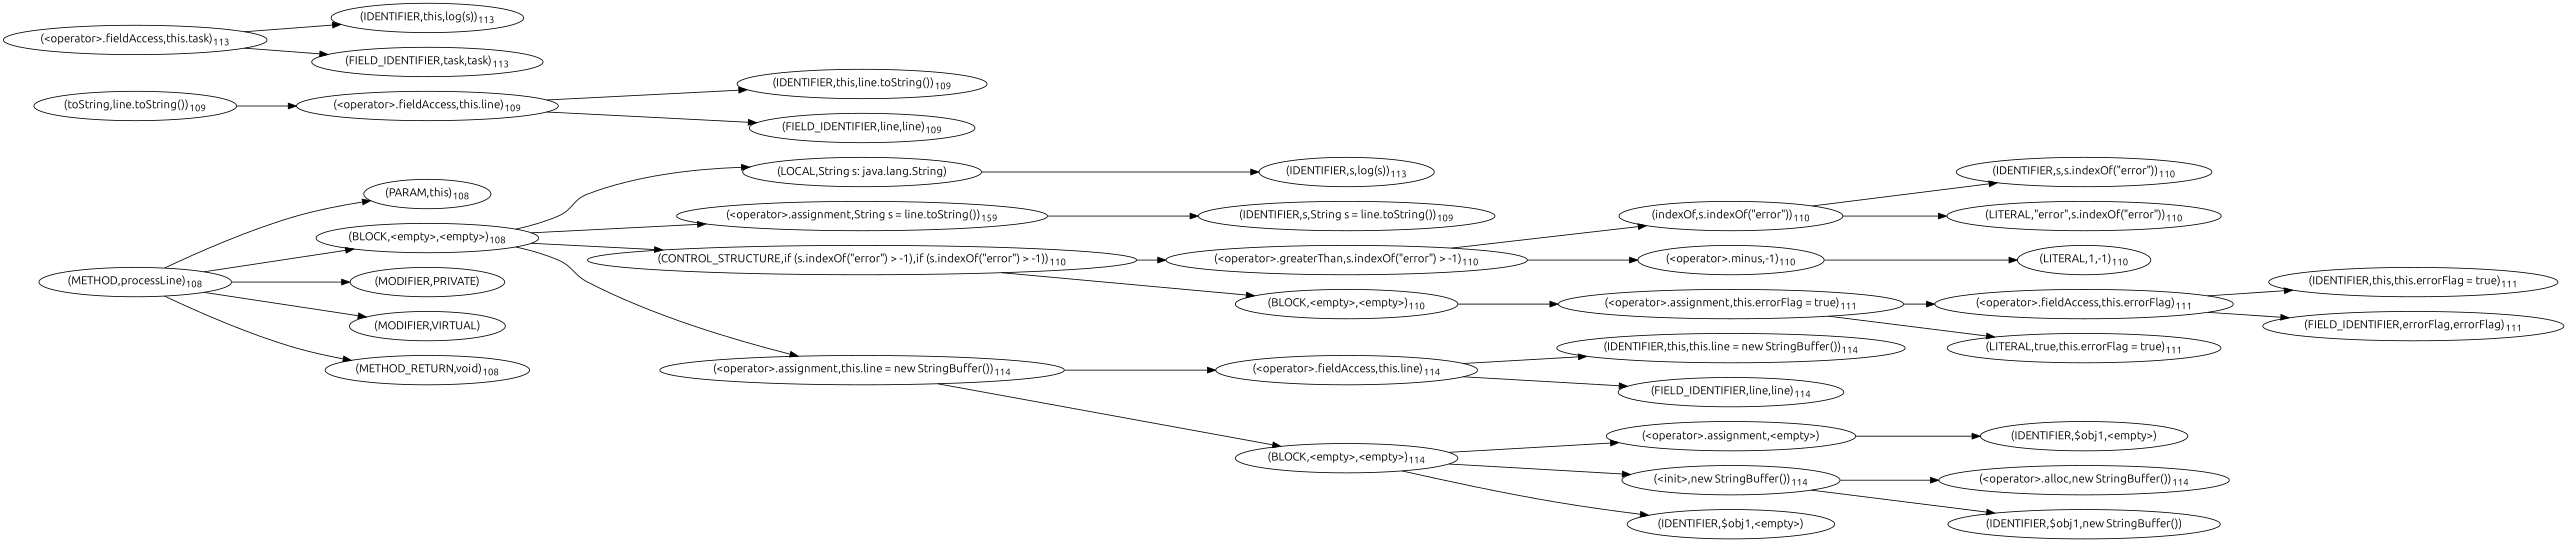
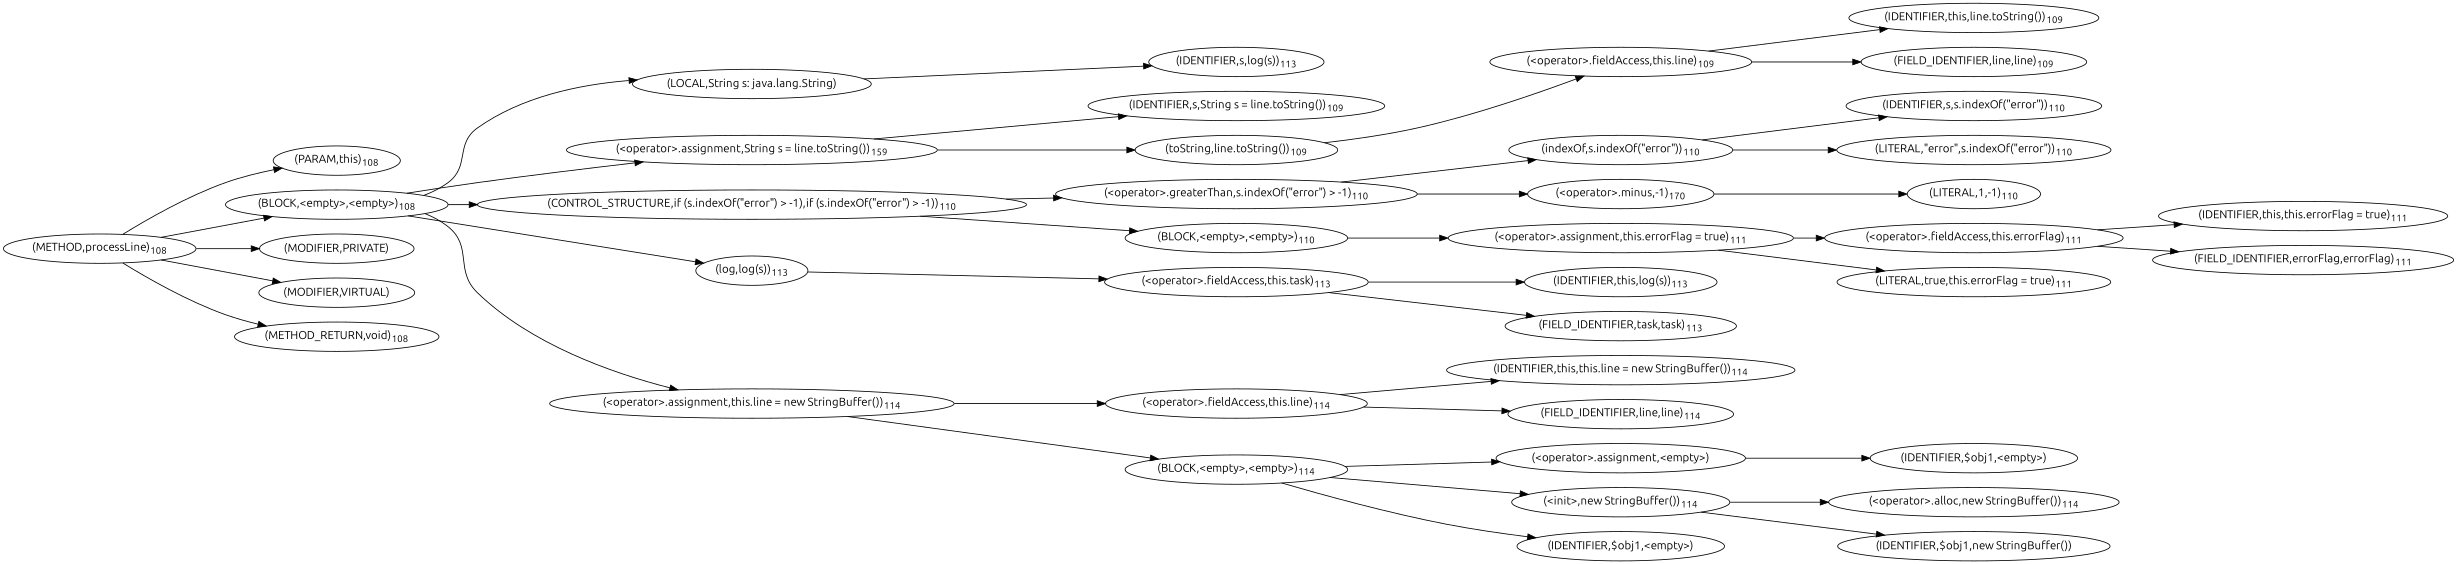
edge "(<operator>.assignment,String s = line.toString())" -> "(toString,line.toString())": added
node "(<operator>.minus,-1)": text "110" -> "170"
node "(log,log(s))": added
